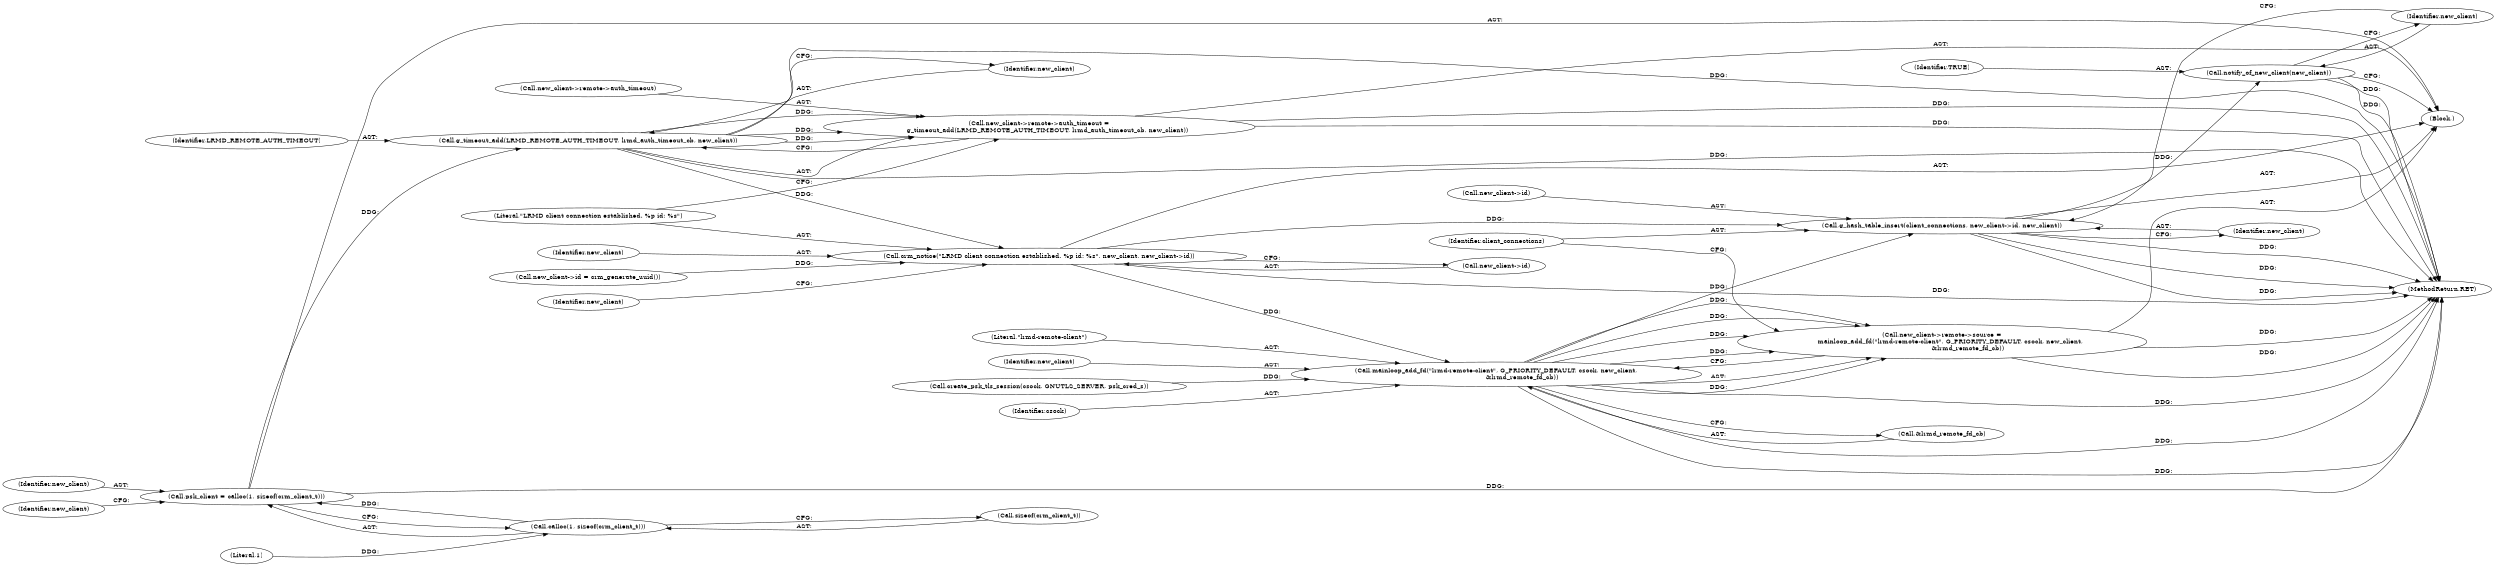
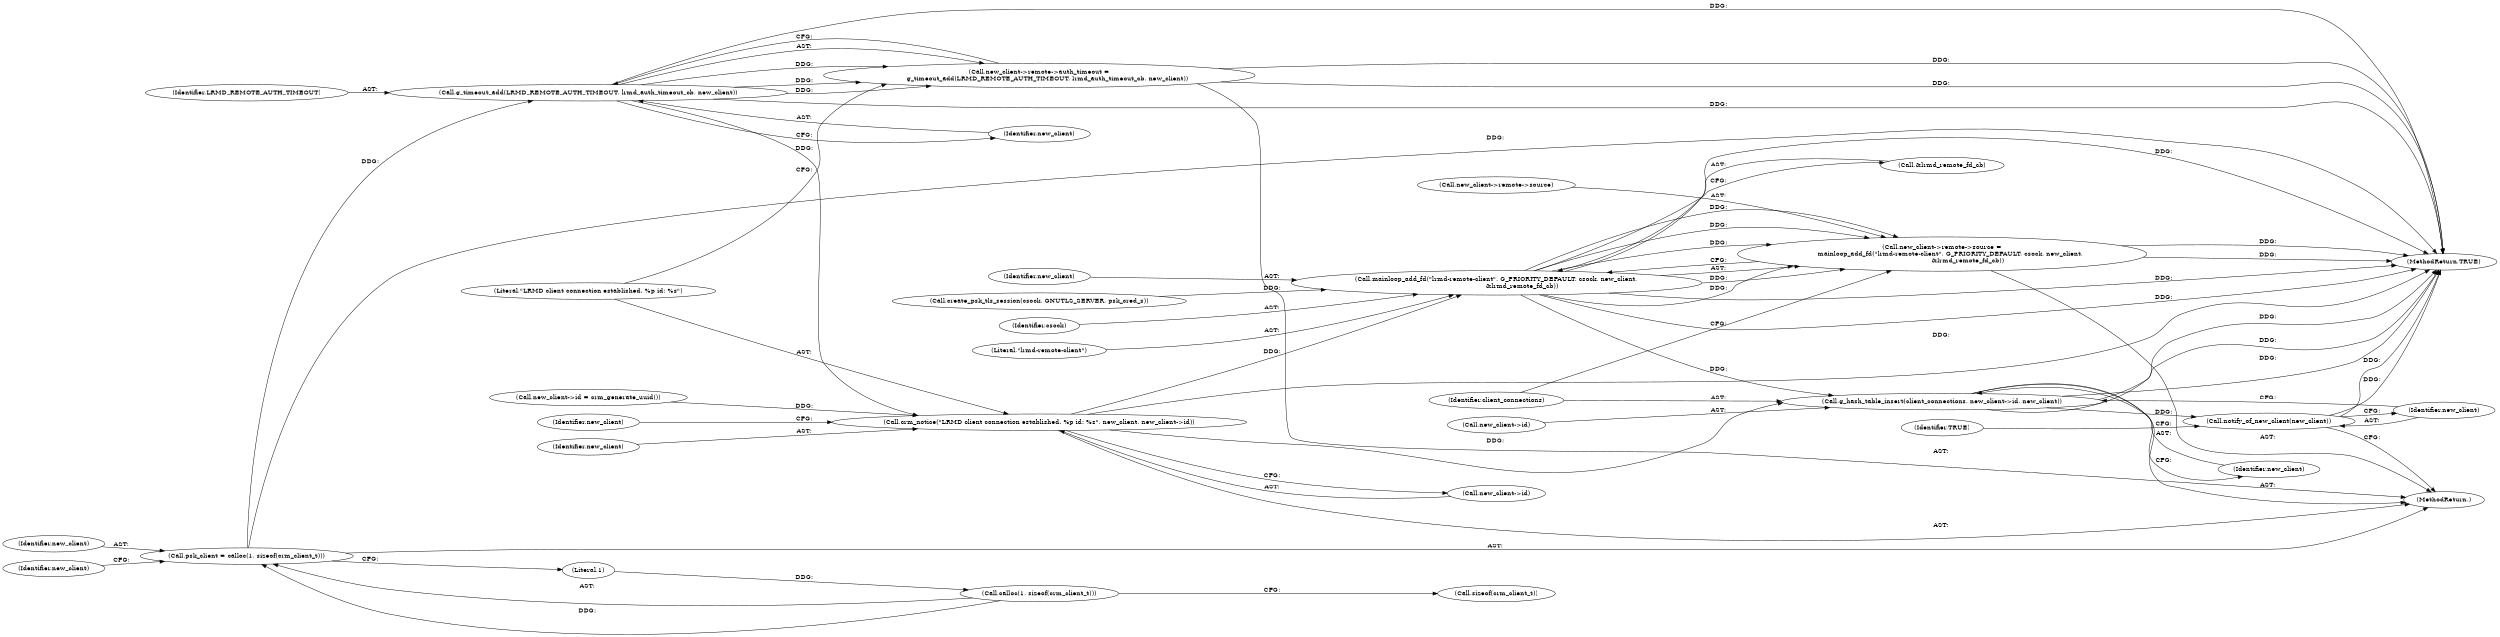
edge "(Identifier,TRUE)" -> "(Call,notify_of_new_client(new_client))": label "AST: " -> "CFG: "
node "(Call,new_client->remote->auth_timeout)": removed
node "(Block,)": label "(Block,)" -> "(MethodReturn,)"
node "(Call,new_client->remote->source)": added
node "(MethodReturn,RET)": label "(MethodReturn,RET)" -> "(MethodReturn,TRUE)"
edge "(Call,psk_client = calloc(1, sizeof(crm_client_t)))" -> "(Call,calloc(1, sizeof(crm_client_t)))": now "(Call,psk_client = calloc(1, sizeof(crm_client_t)))" -> "(Literal,1)"
edge "(Call,sizeof(crm_client_t))" -> "(Call,calloc(1, sizeof(crm_client_t)))": removed, label "AST:"
